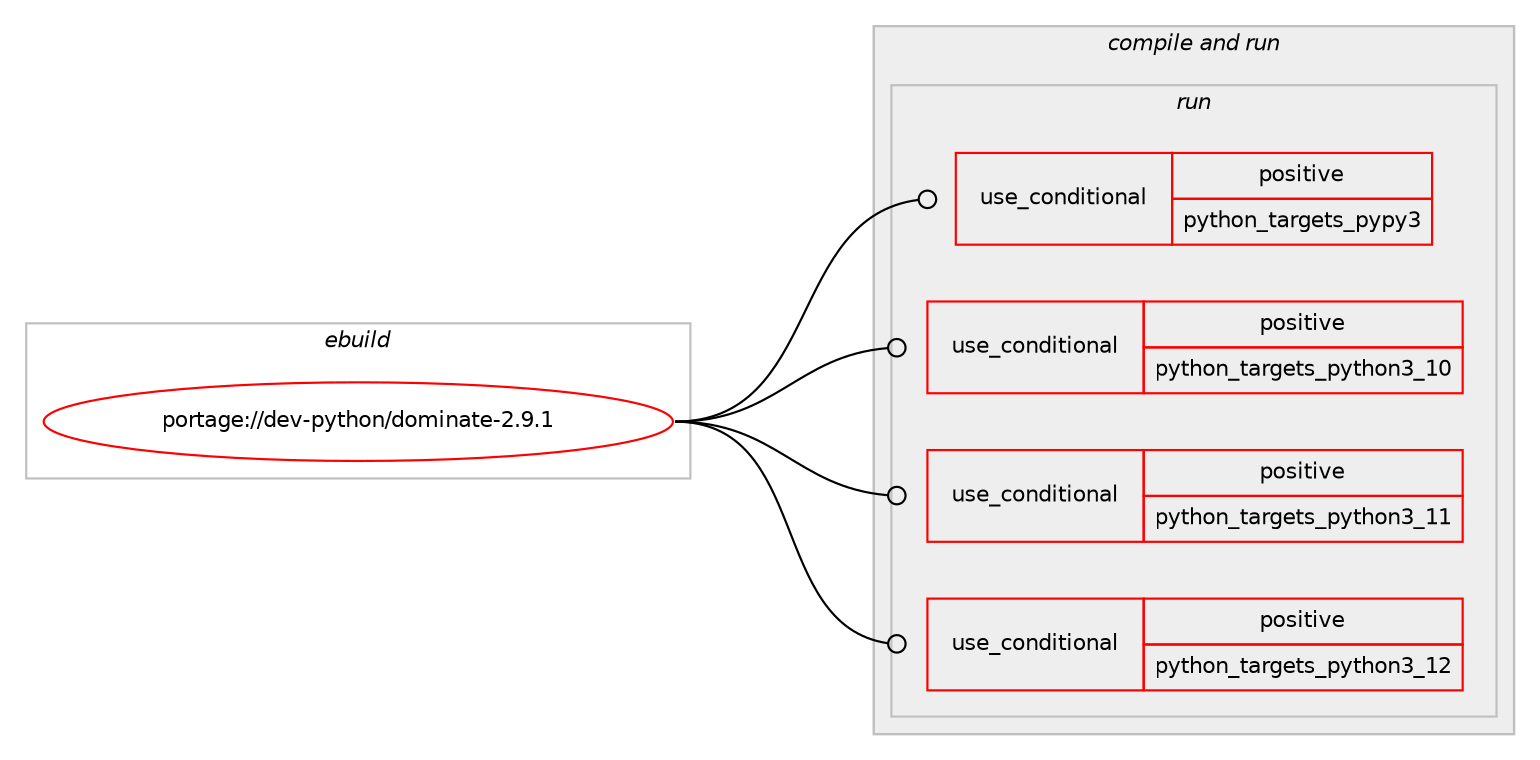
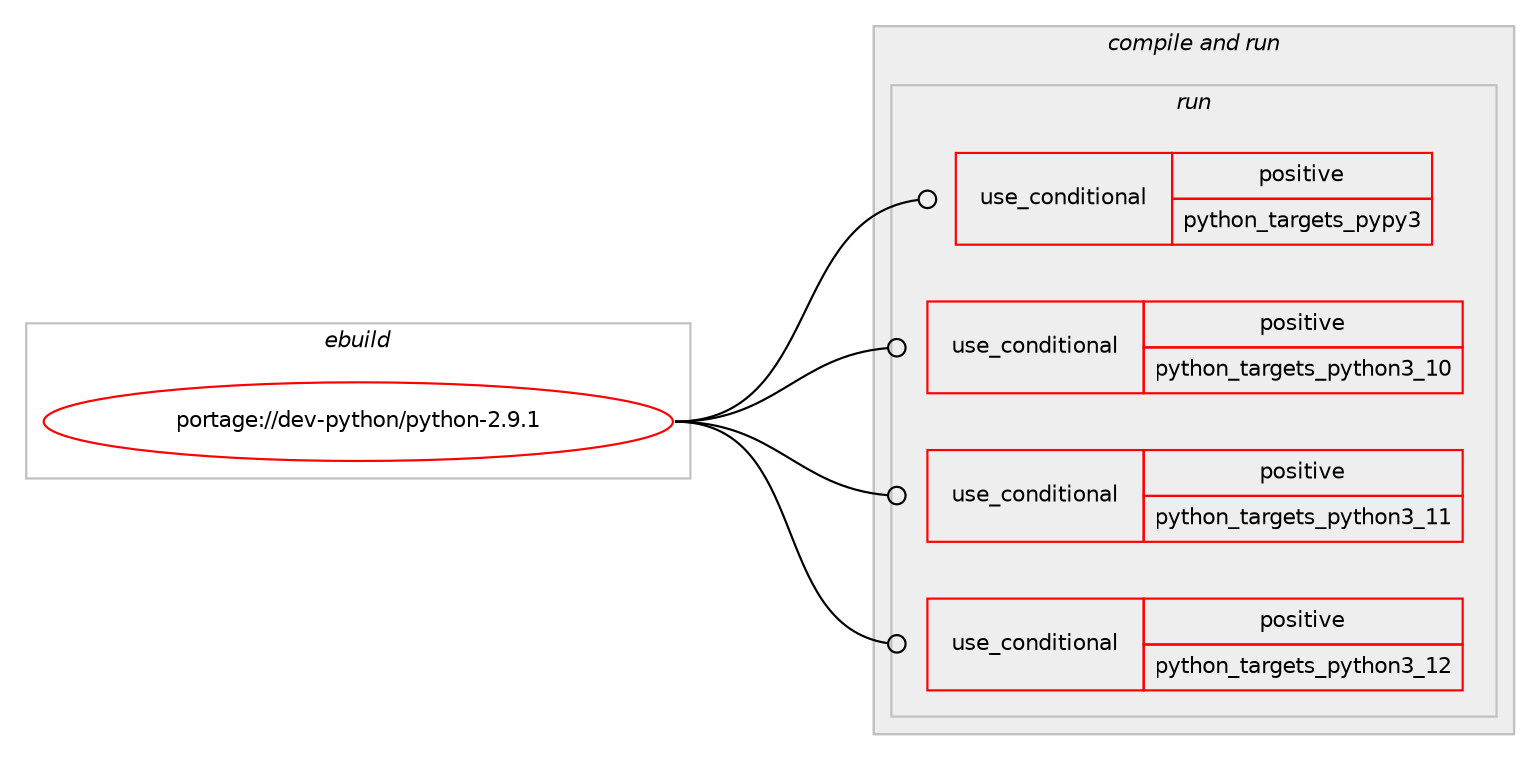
node "portage://dev-python/dominate-2.9.1": label "portage://dev-python/dominate-2.9.1" -> "portage://dev-python/python-2.9.1"
